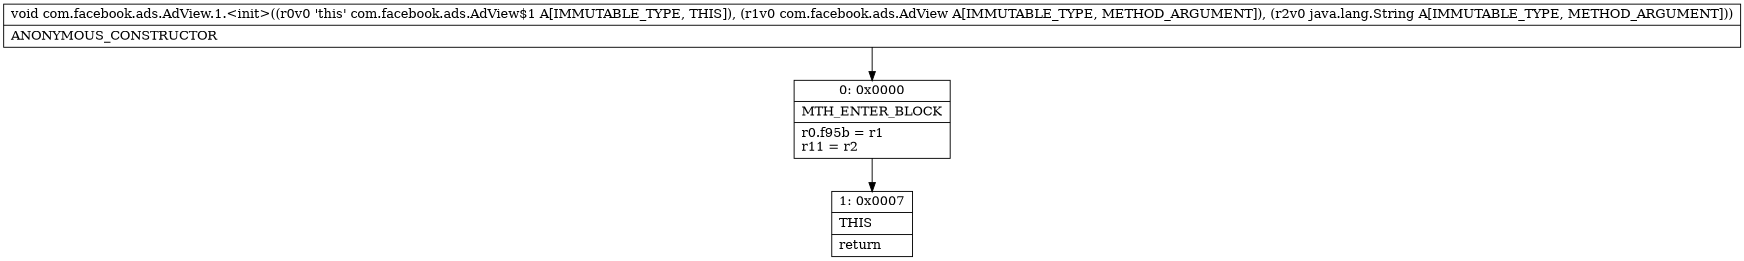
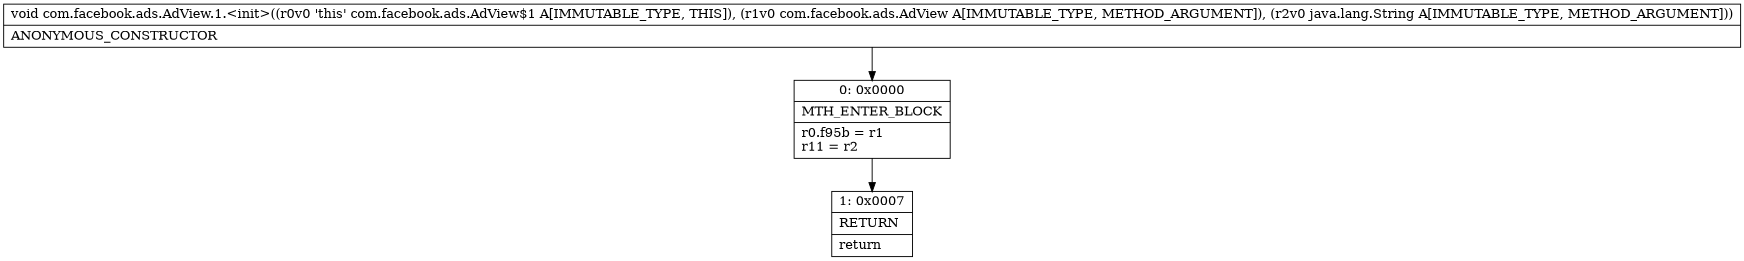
node "1: 0x0007": text "THIS" -> "RETURN"
